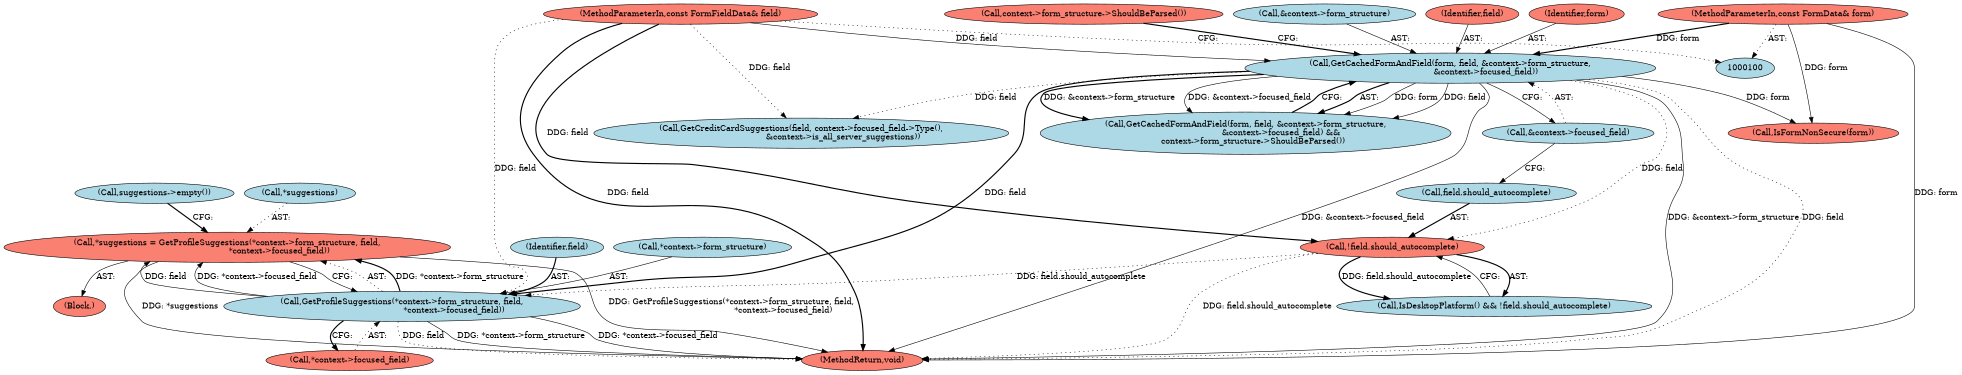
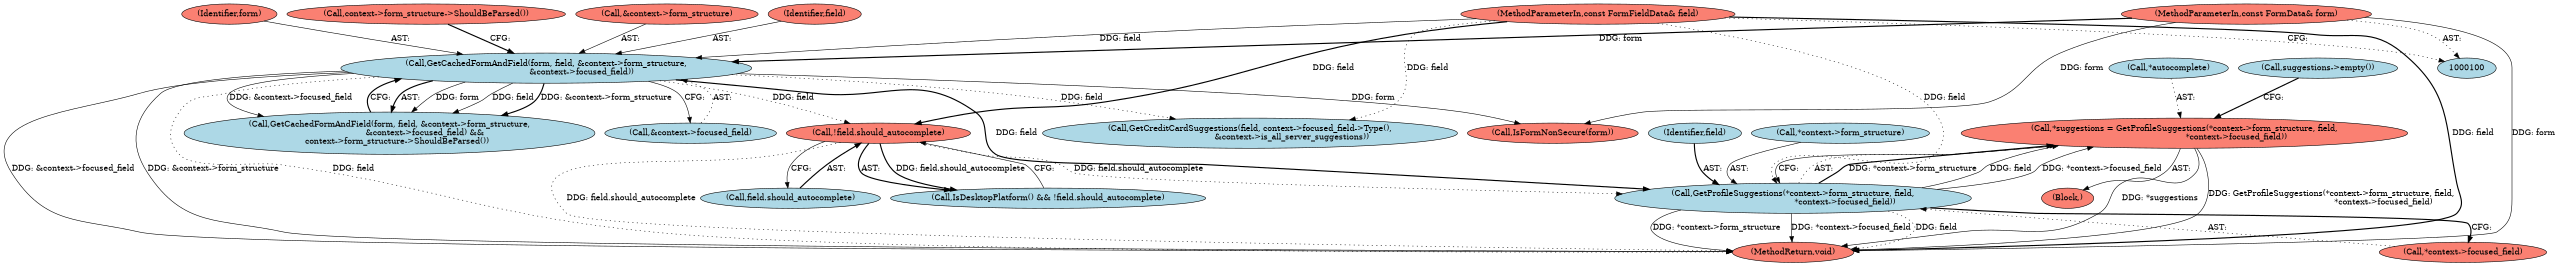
node "(Call,&context->form_structure)": fillcolor lightblue -> salmon
edge "(Call,&context->focused_field)" -> "(Call,field.should_autocomplete)": now "(Call,!field.should_autocomplete)" -> "(Call,field.should_autocomplete)"
node "(Call,*suggestions)": label "(Call,*suggestions)" -> "(Call,*autocomplete)"
